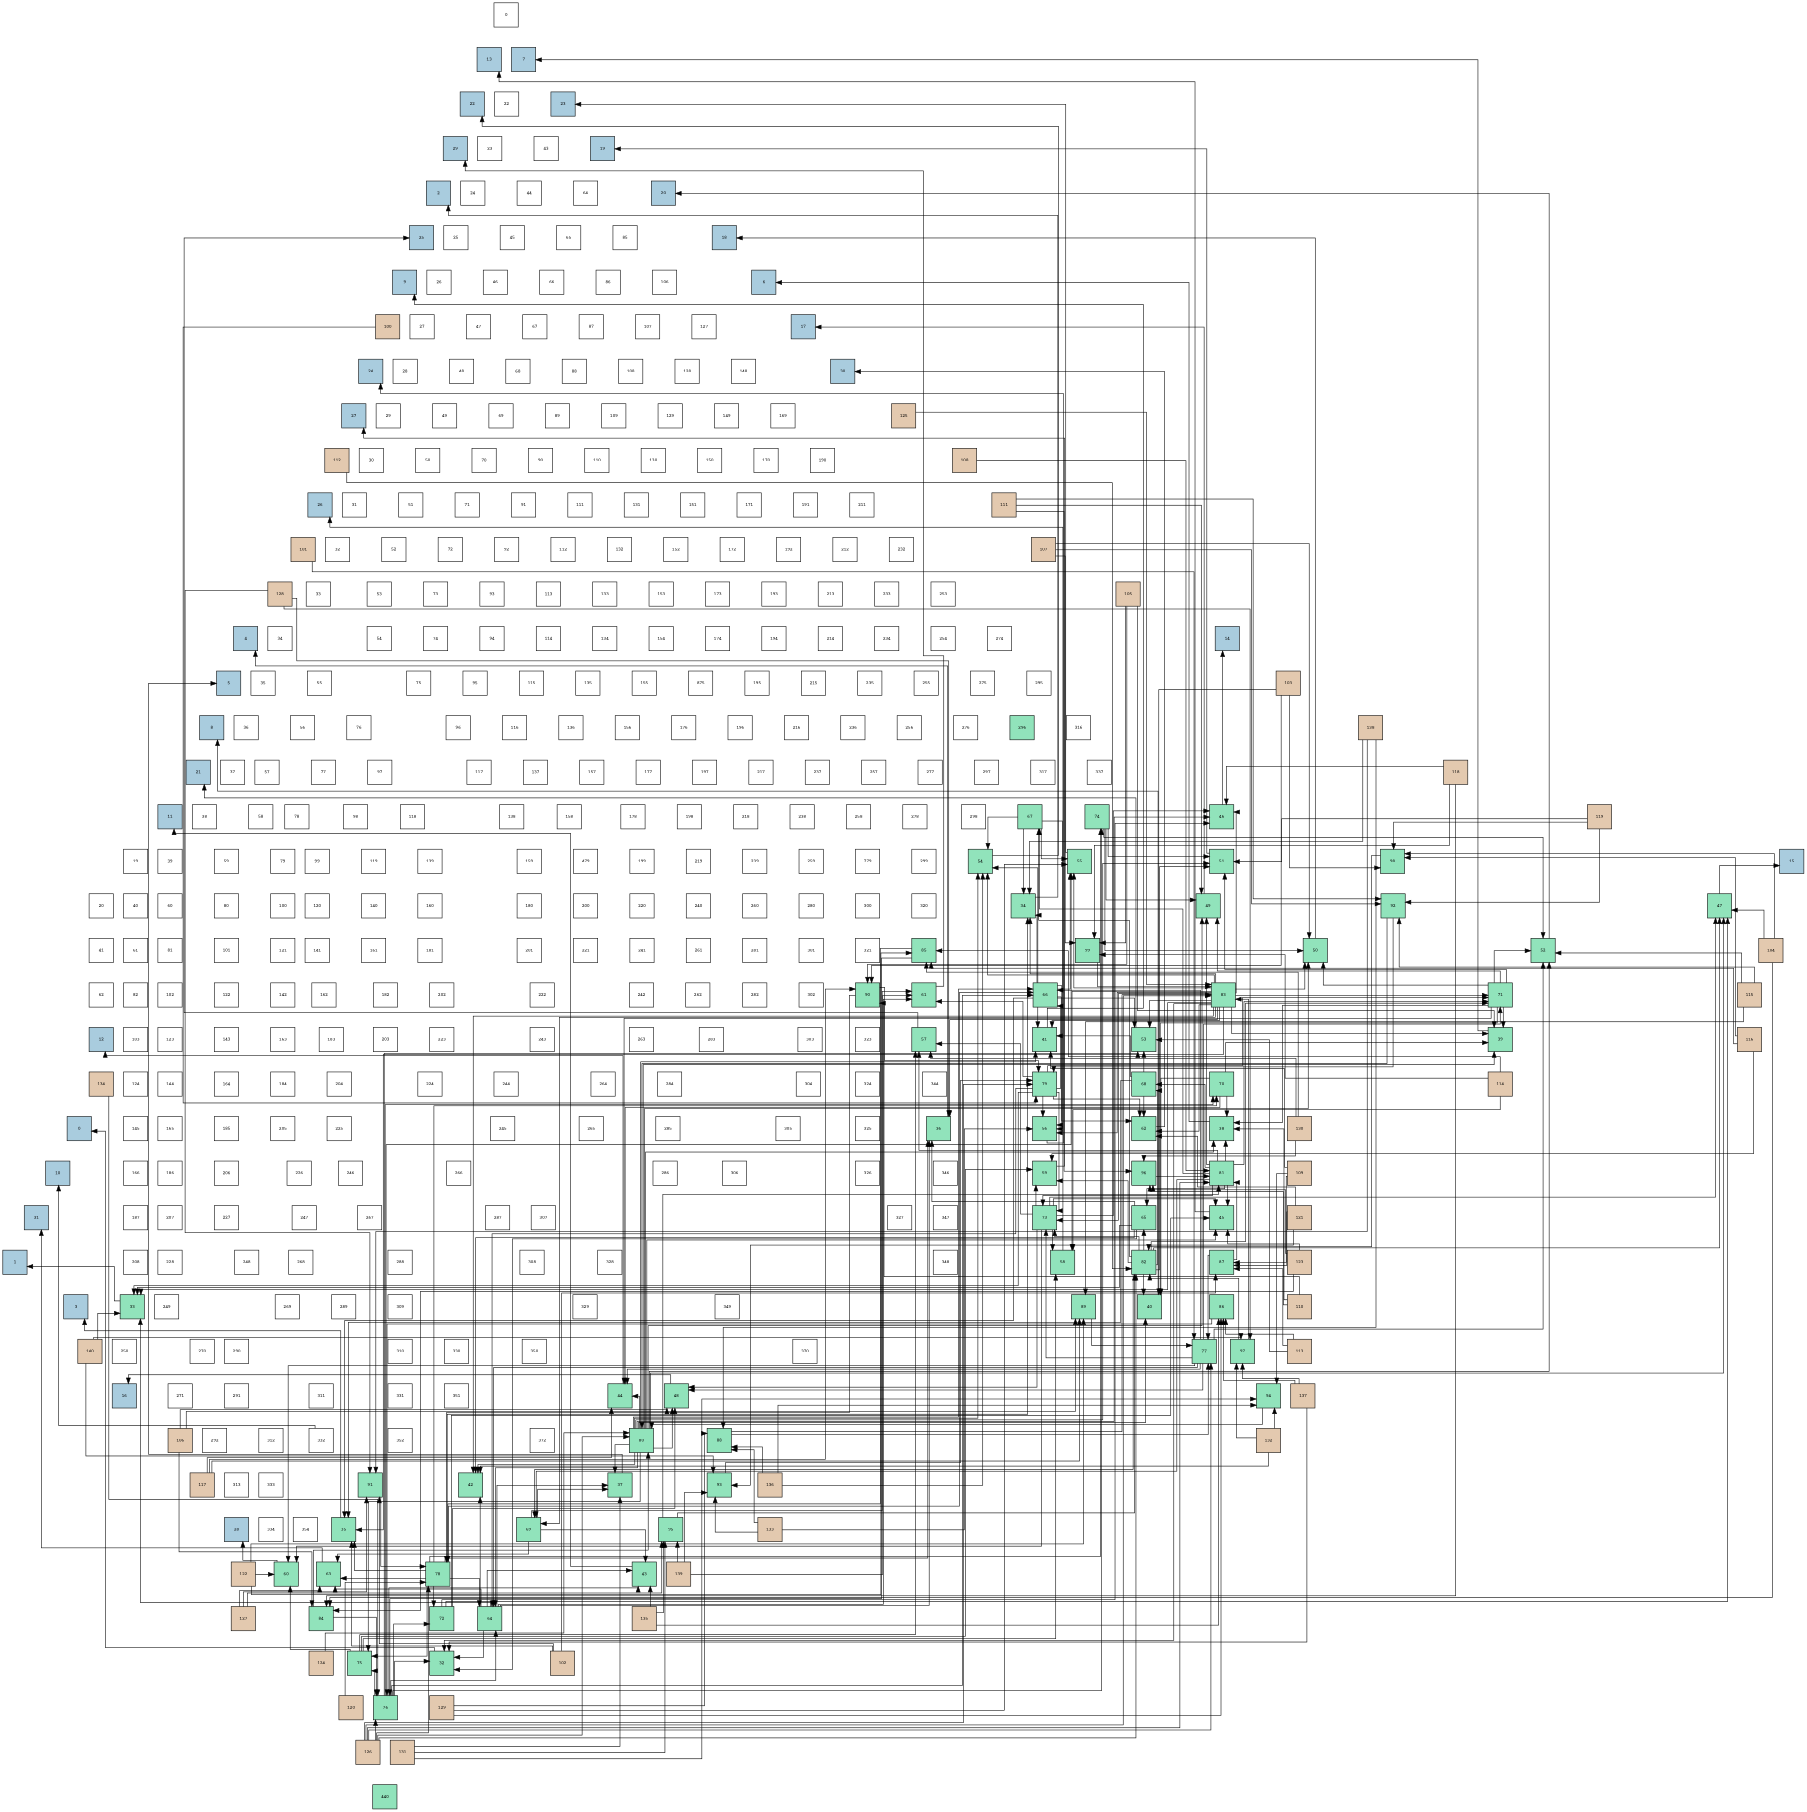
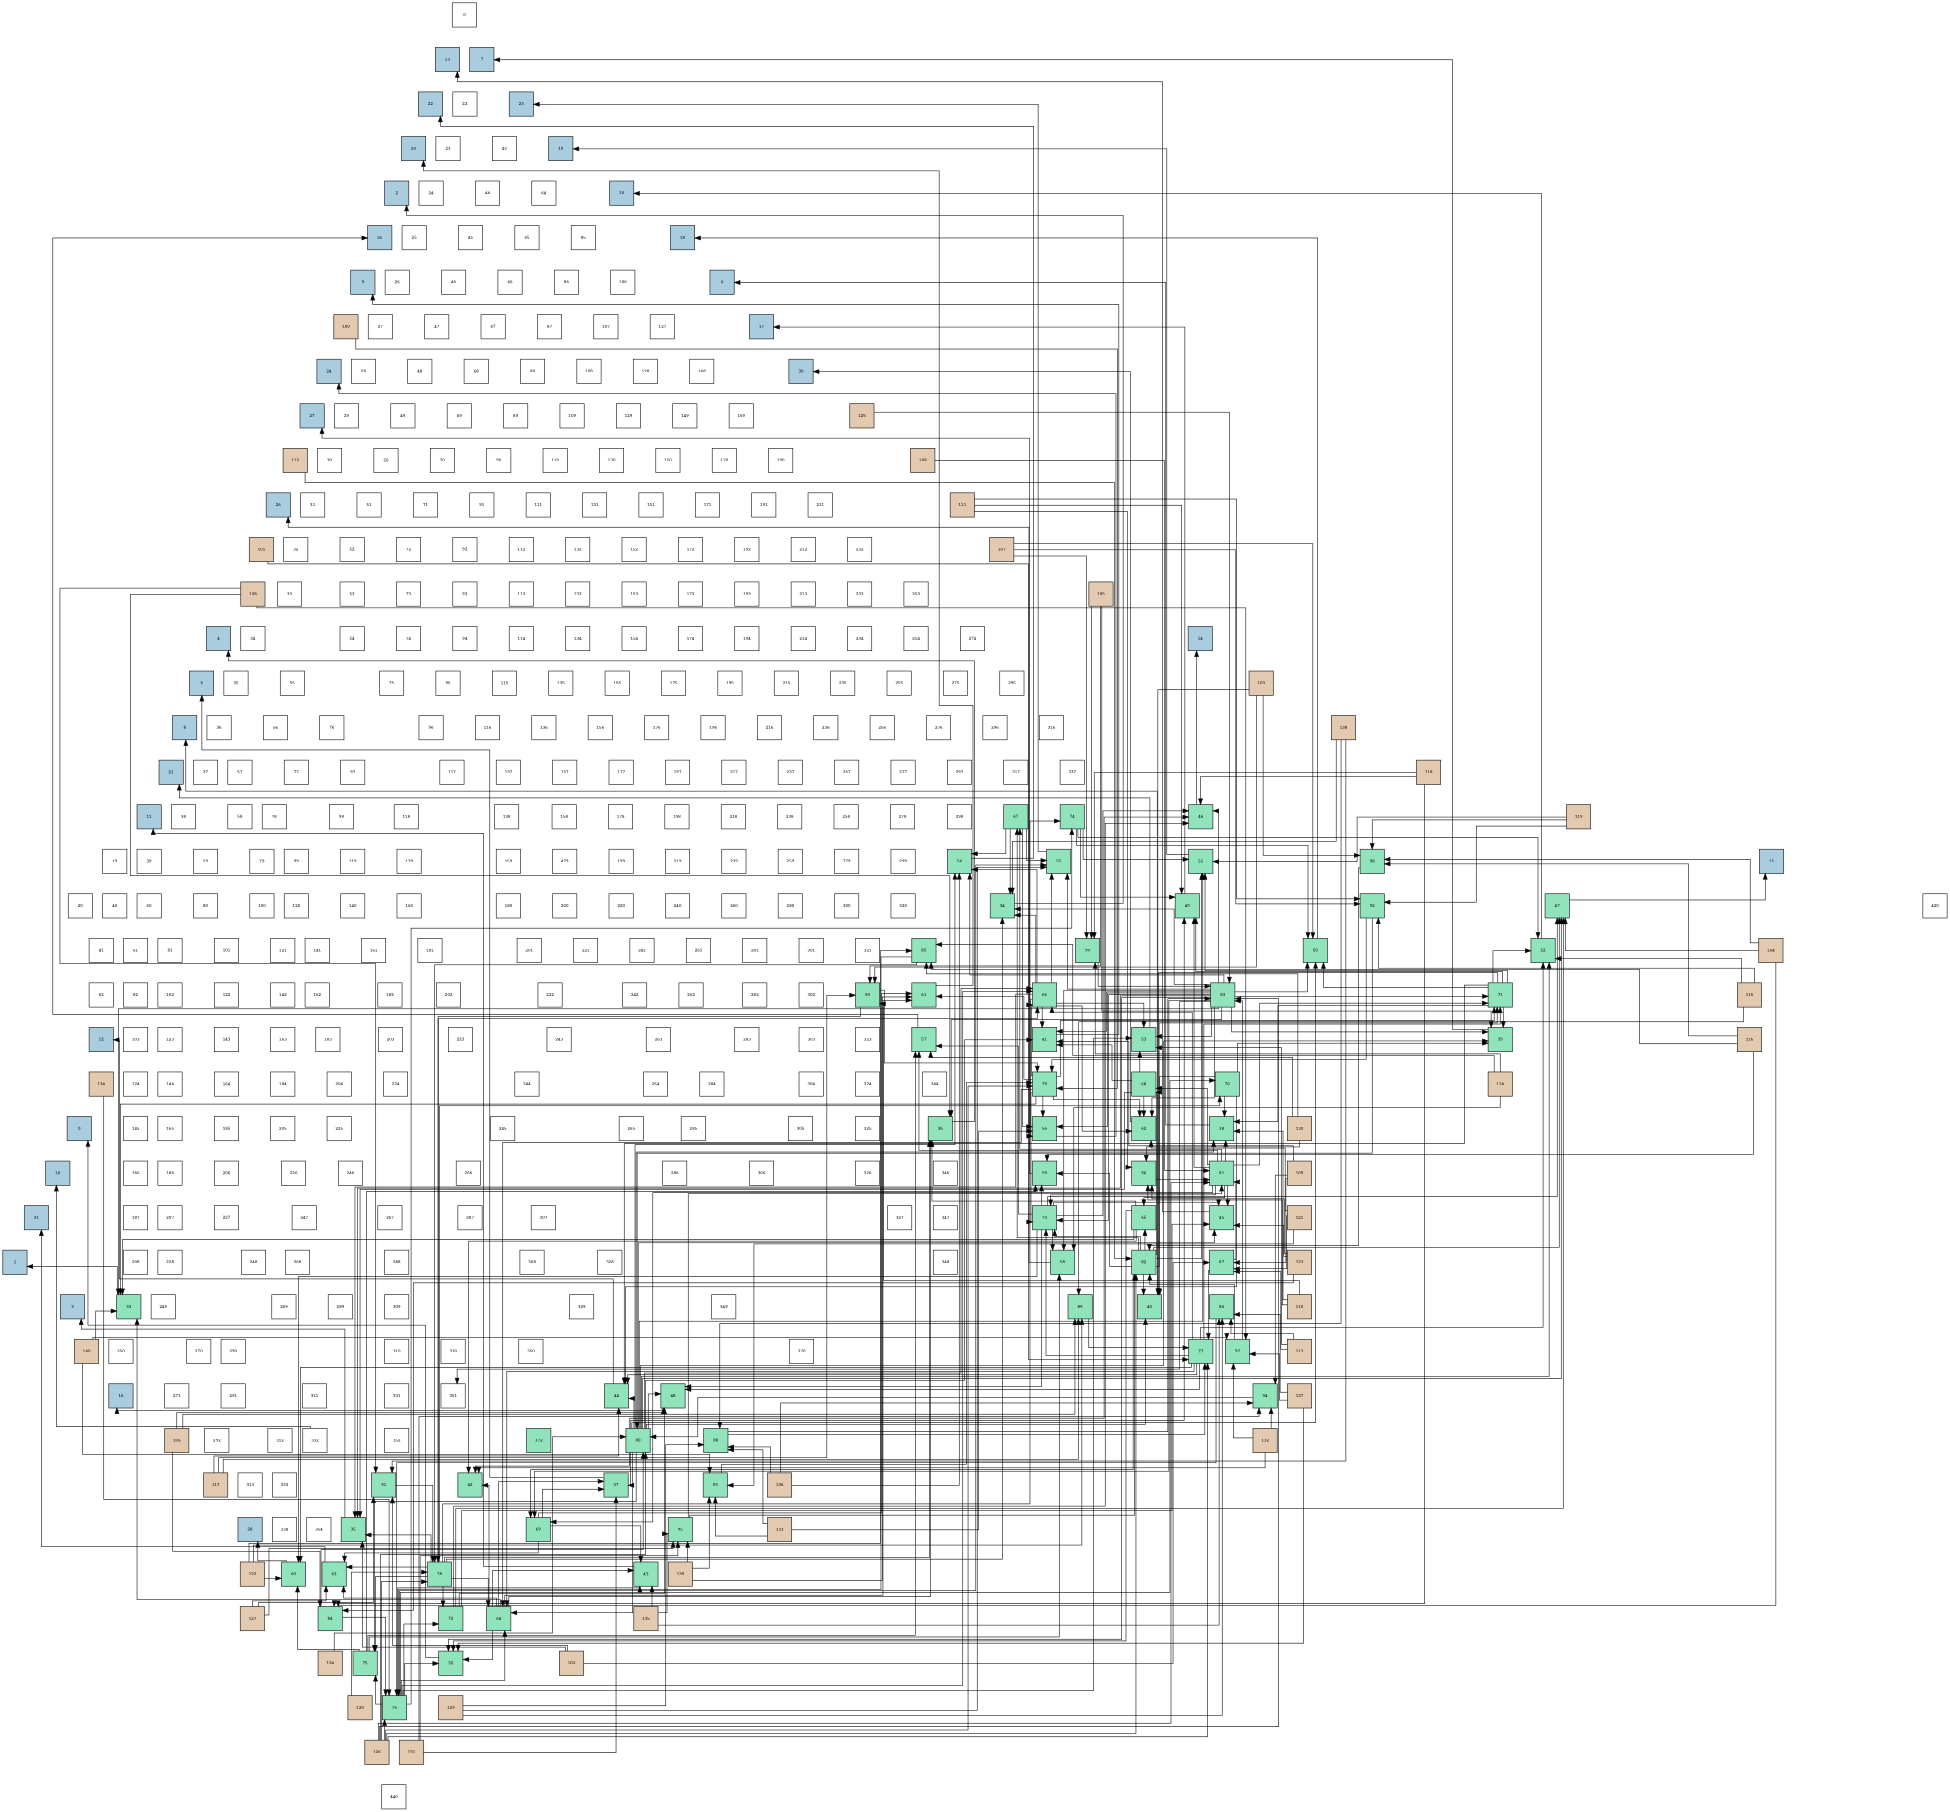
node "875": label "875" -> "175"
node "296": fillcolor #91e3bb -> #ffffff
node "420": added
edge "83" -> "42": now "83" -> "351"
node "372": fillcolor #ffffff -> #91e3bb
node "440": fillcolor #91e3bb -> #ffffff
